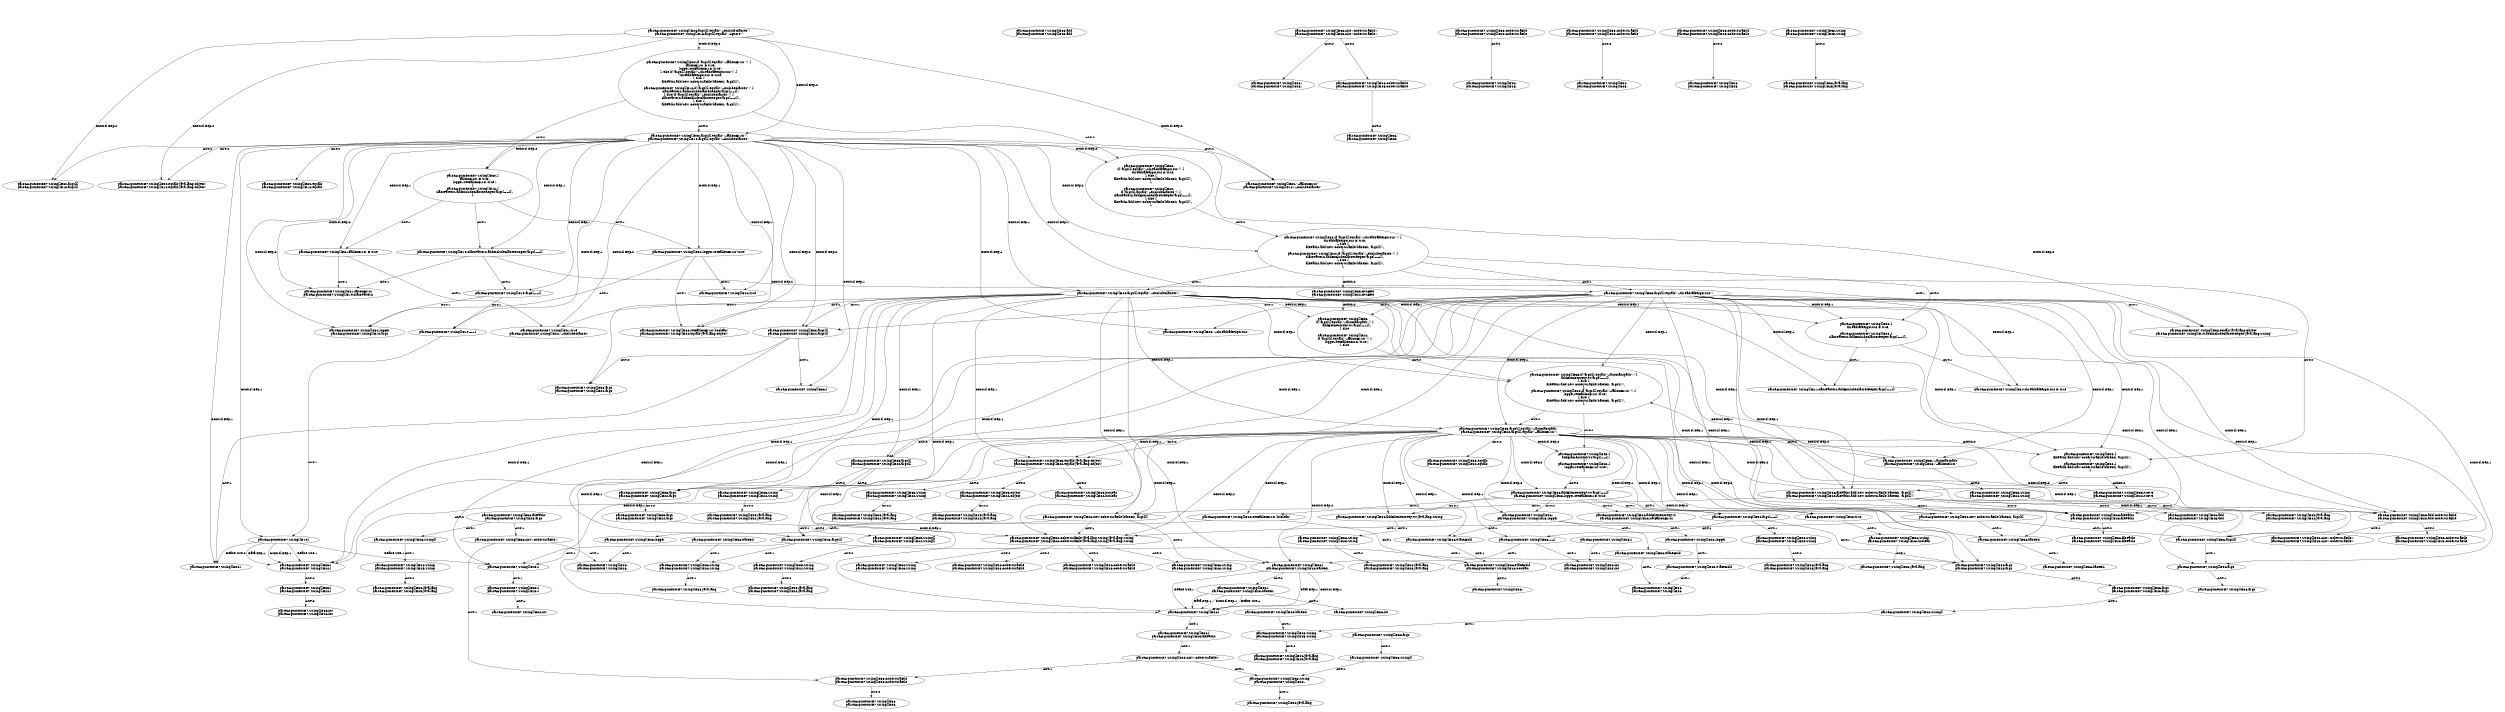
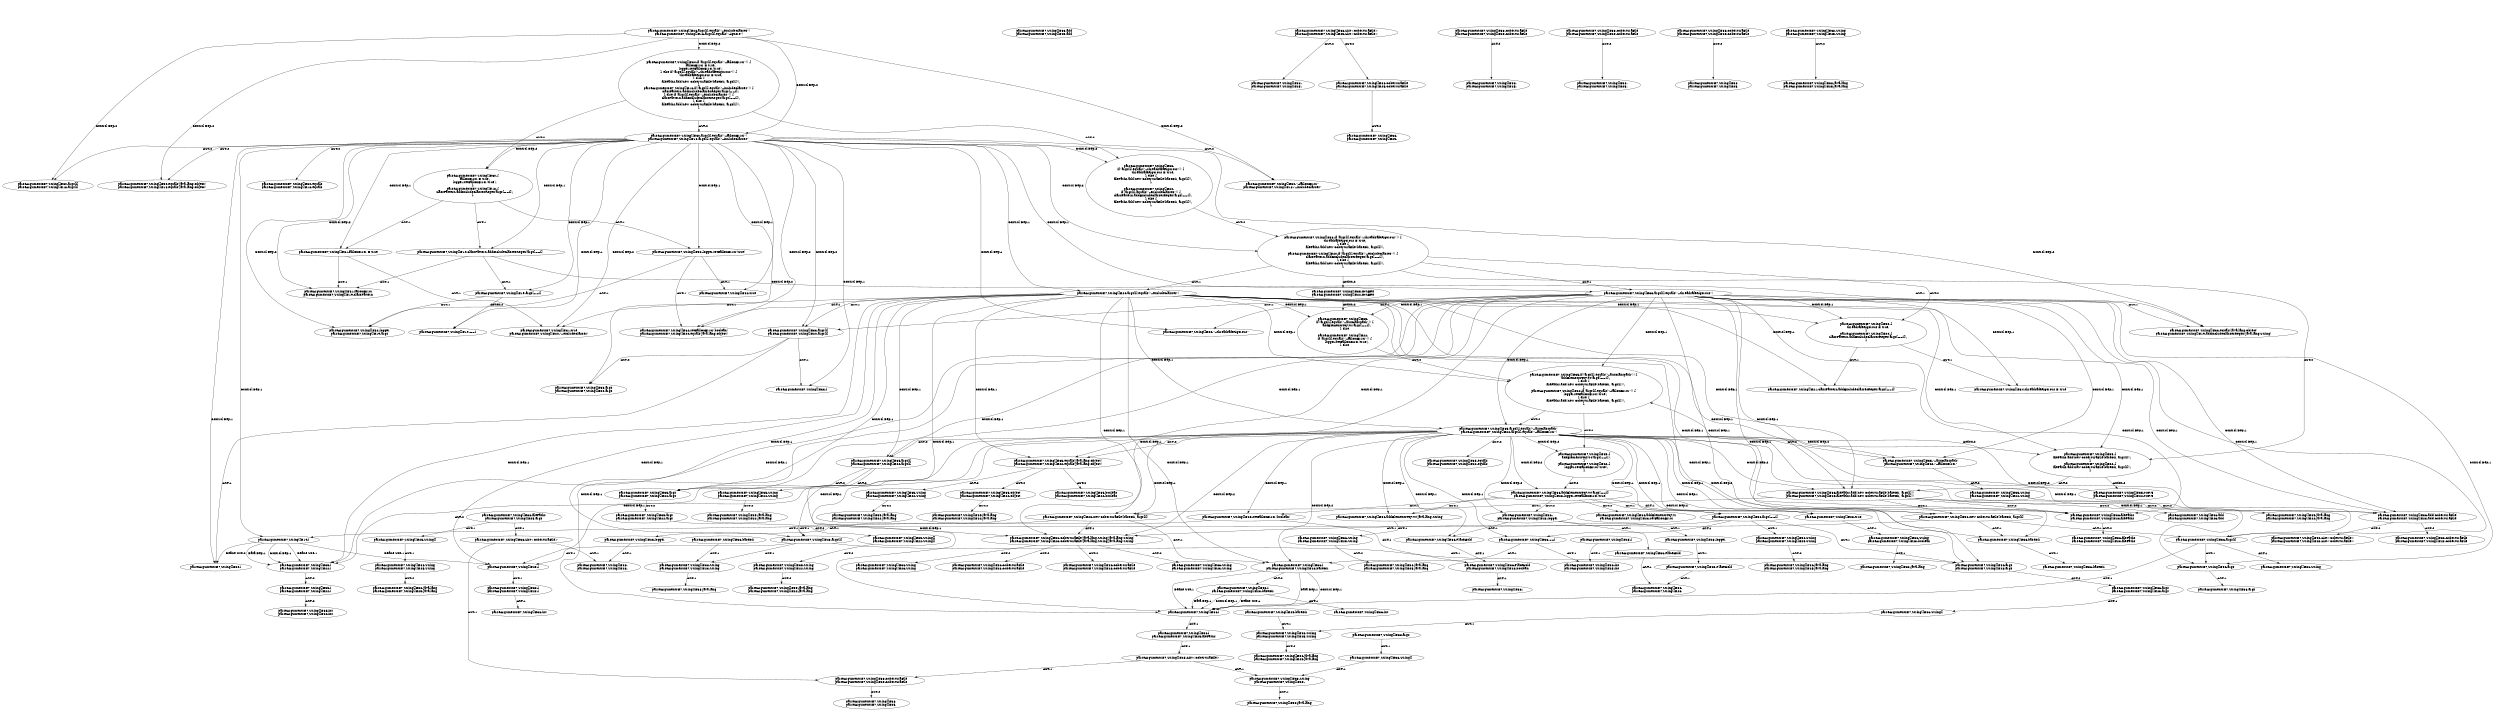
edge "parseArguments#?,String[]#19:args[++i]" -> "parseArguments#?,String[]#19:++i": label "AST:1" -> "Action:2"
edge "parseArguments#?,String[]#19:++i" -> "parseArguments#?,String[]#19:i": now "parseArguments#?,String[]#36:args[++i]" -> "parseArguments#?,String[]#19:i"
node "parseArguments#?,String[]#36:String": added
edge "parseArguments#?,String[]#36:args[i]" -> "parseArguments#?,String[]#36:i": added, label "AST:1"
edge "parseArguments#?,String[]#38:args" -> "parseArguments#?,String[]#38:String[]": label "AST:2" -> "AST:1"
